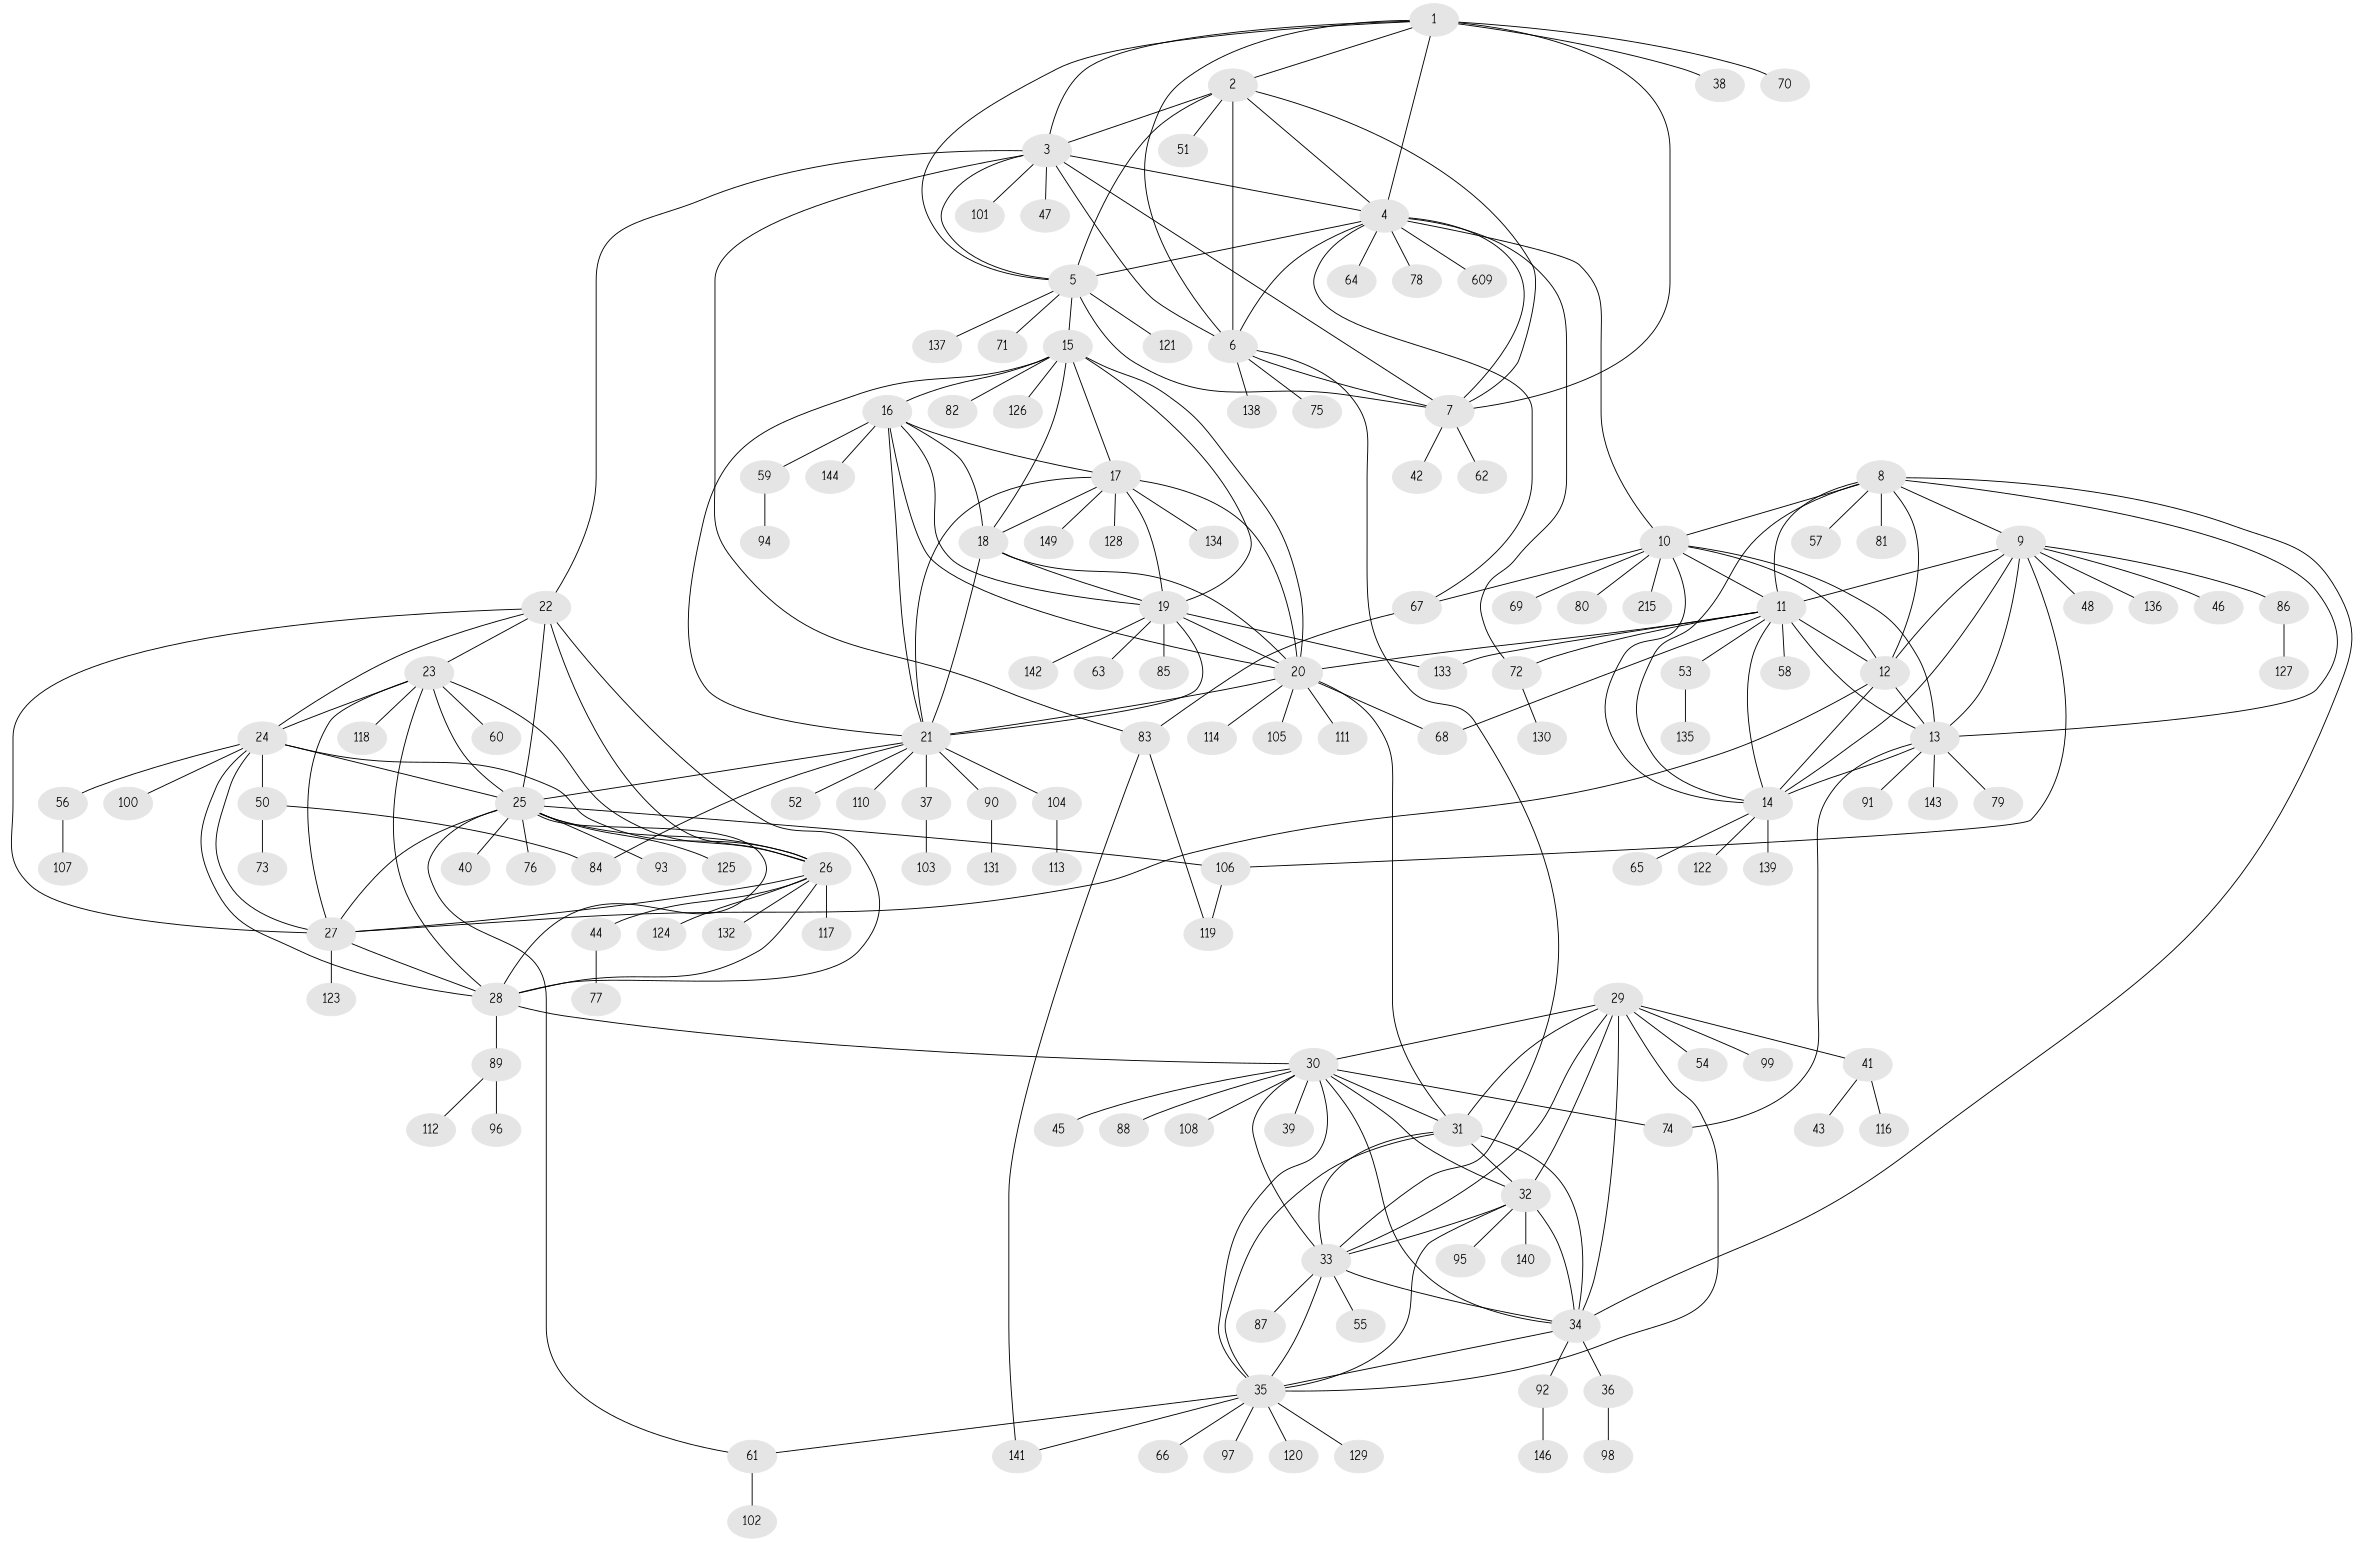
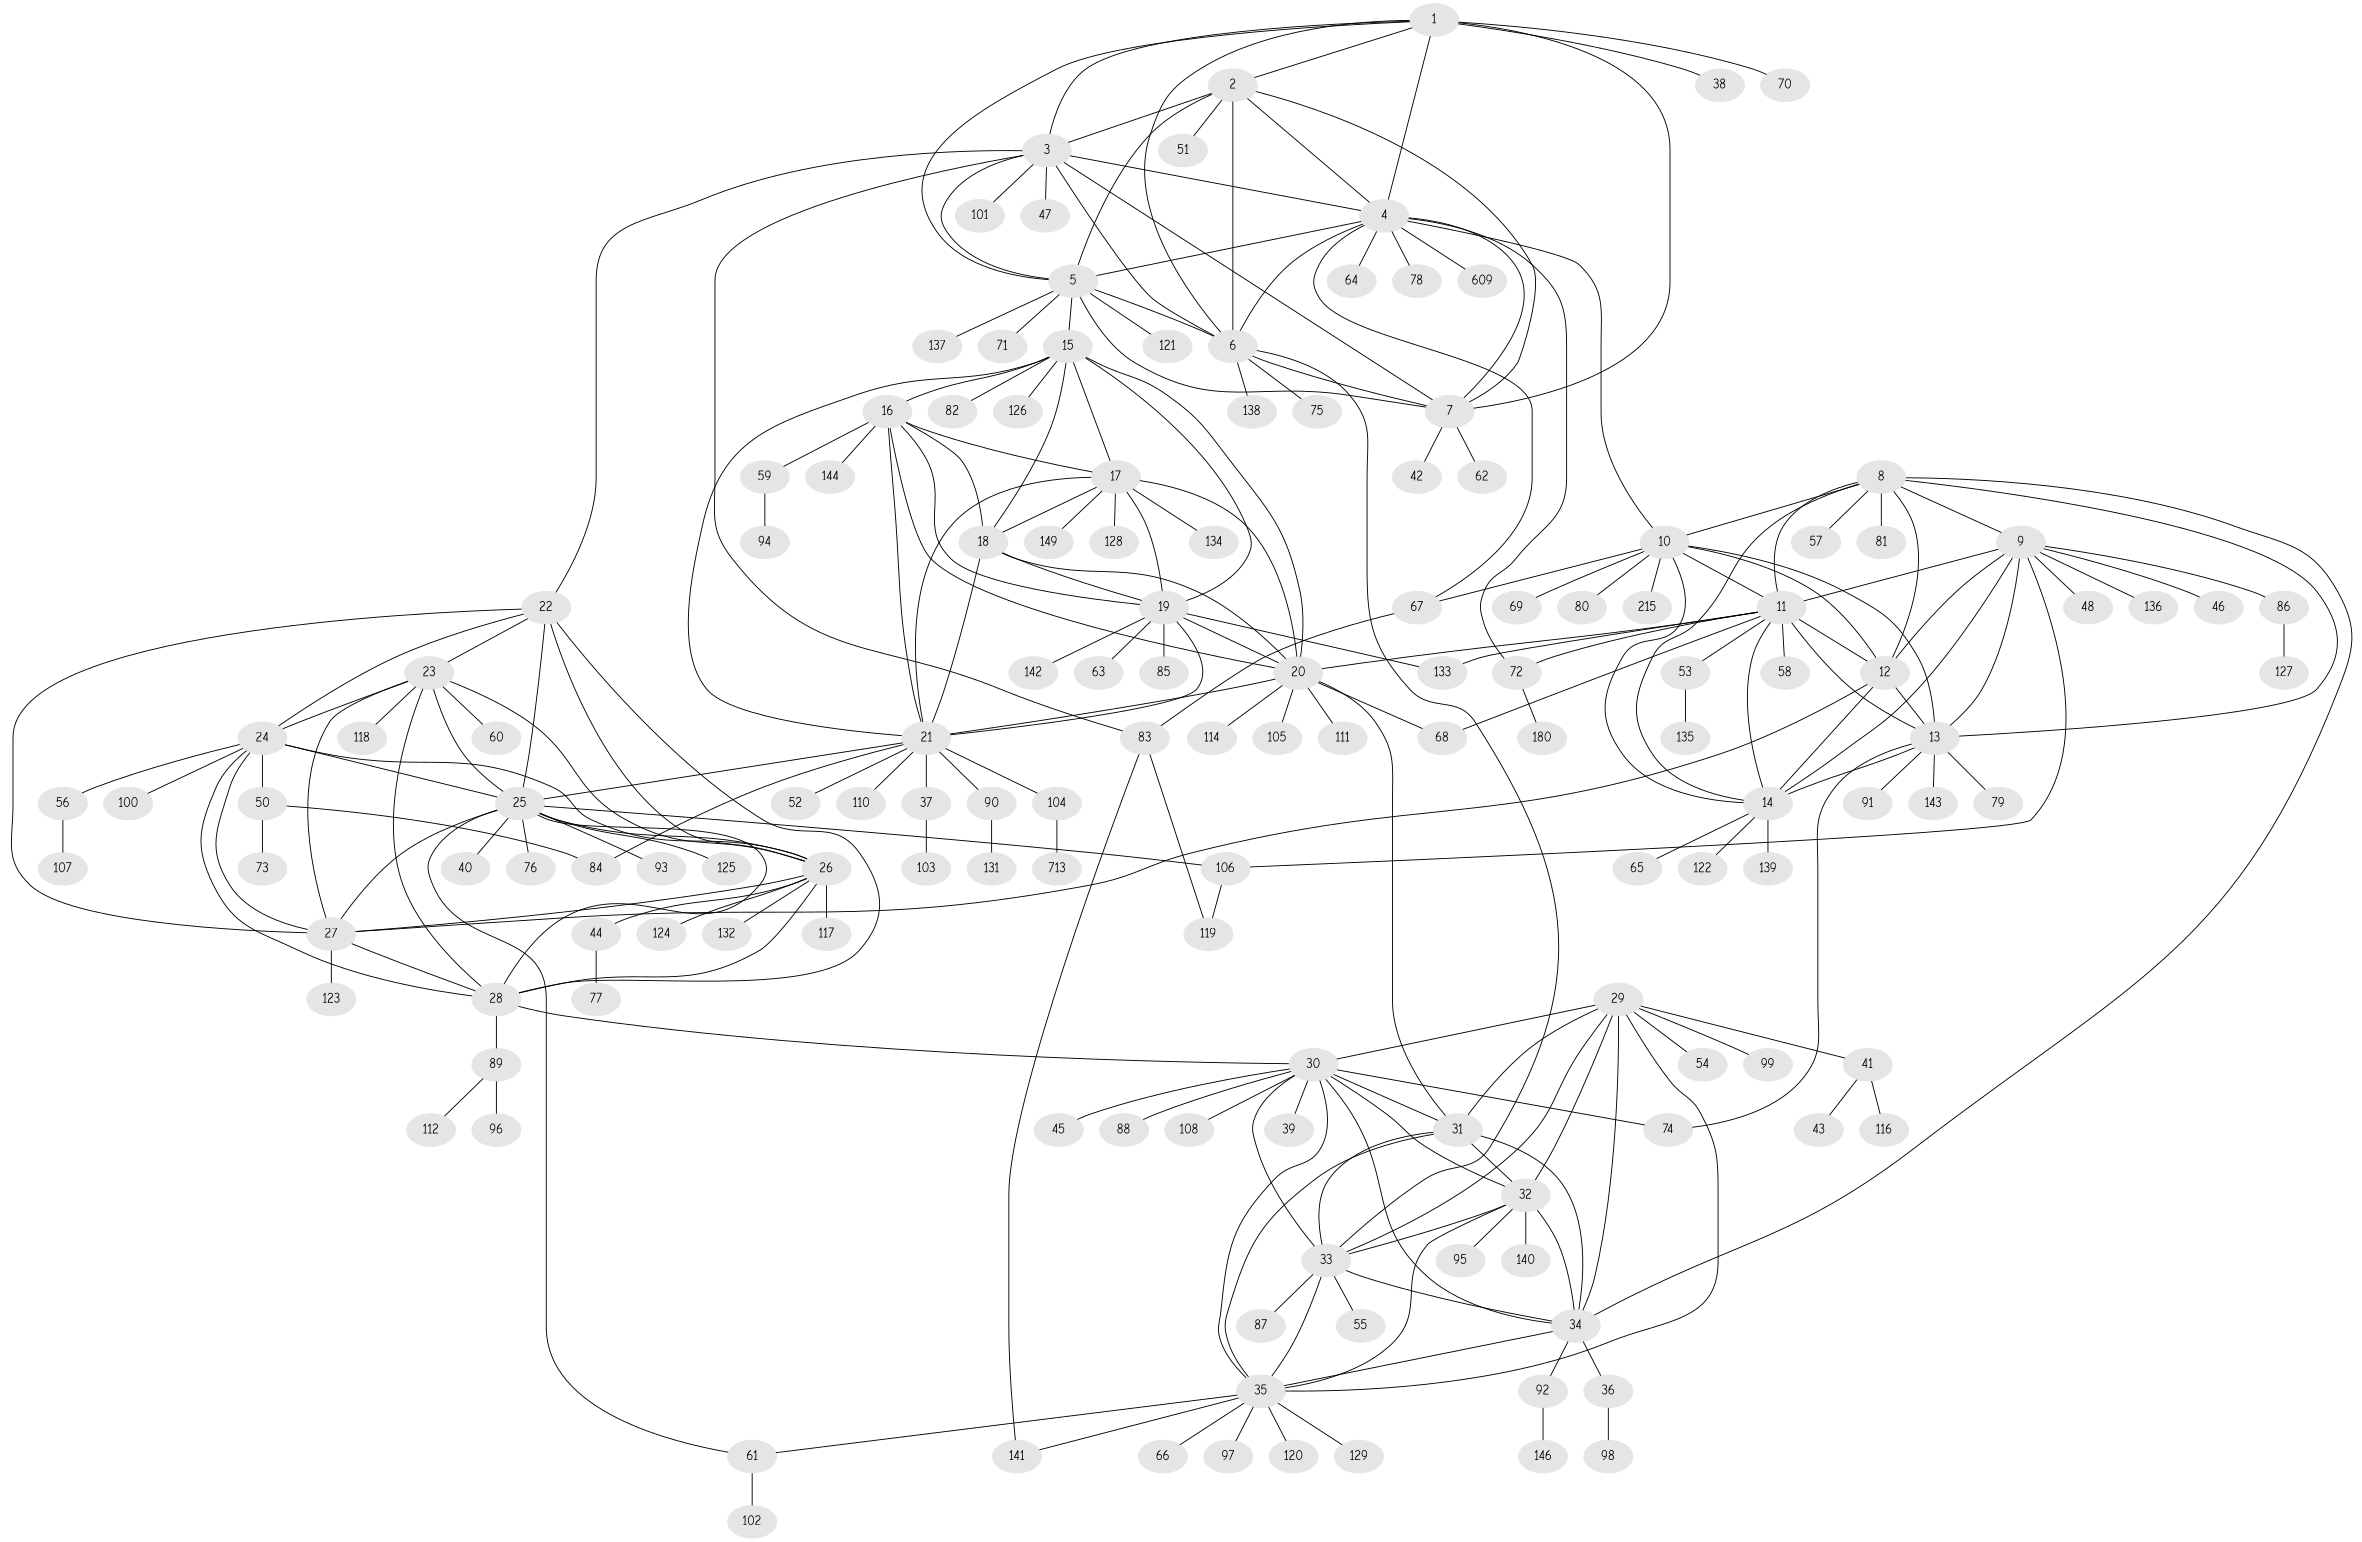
edge "5" -- "6": added
node "130": label "130" -> "180"
node "113": label "113" -> "713"
